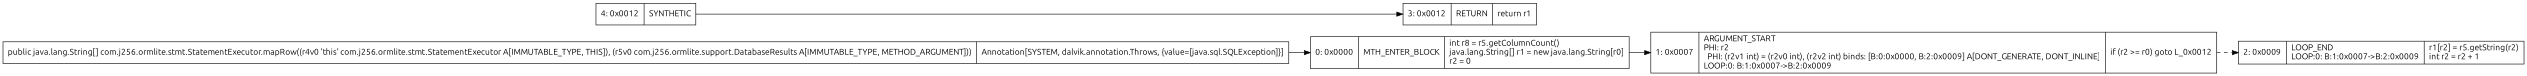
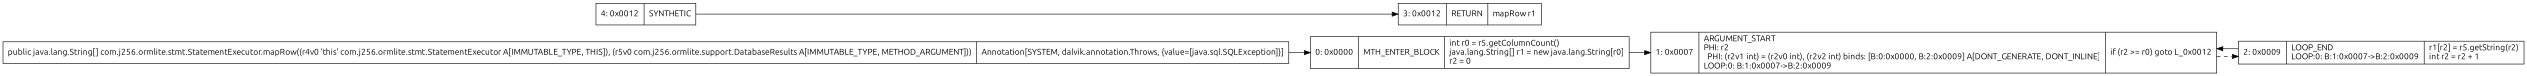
node "3: 0x0012": text "return r1" -> "mapRow r1"
node "0: 0x0000": text "int r8 = r5.getColumnCount()" -> "int r0 = r5.getColumnCount()"
edge "2: 0x0009" -> "1: 0x0007": added
